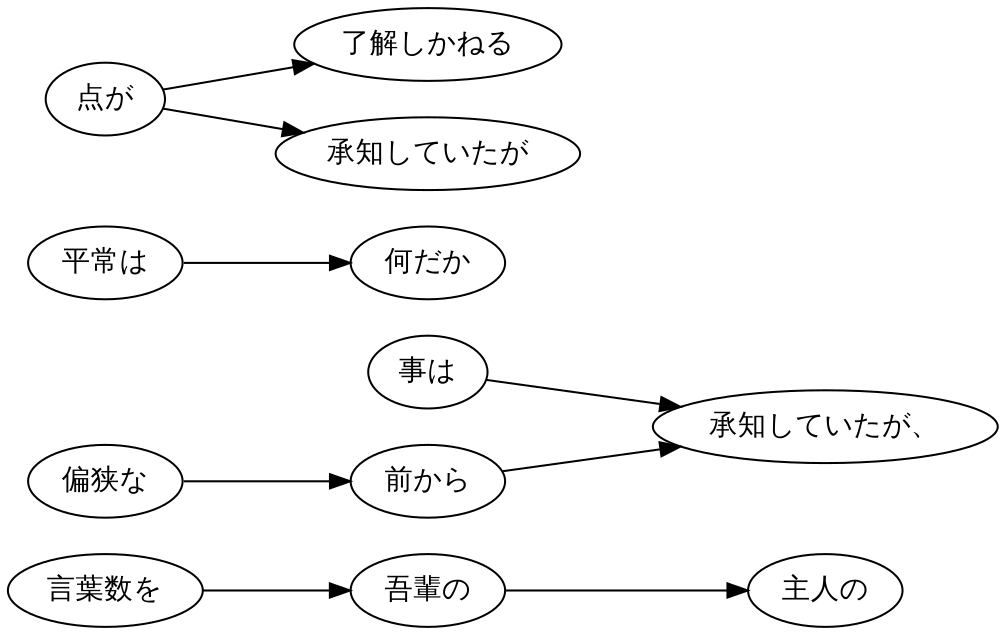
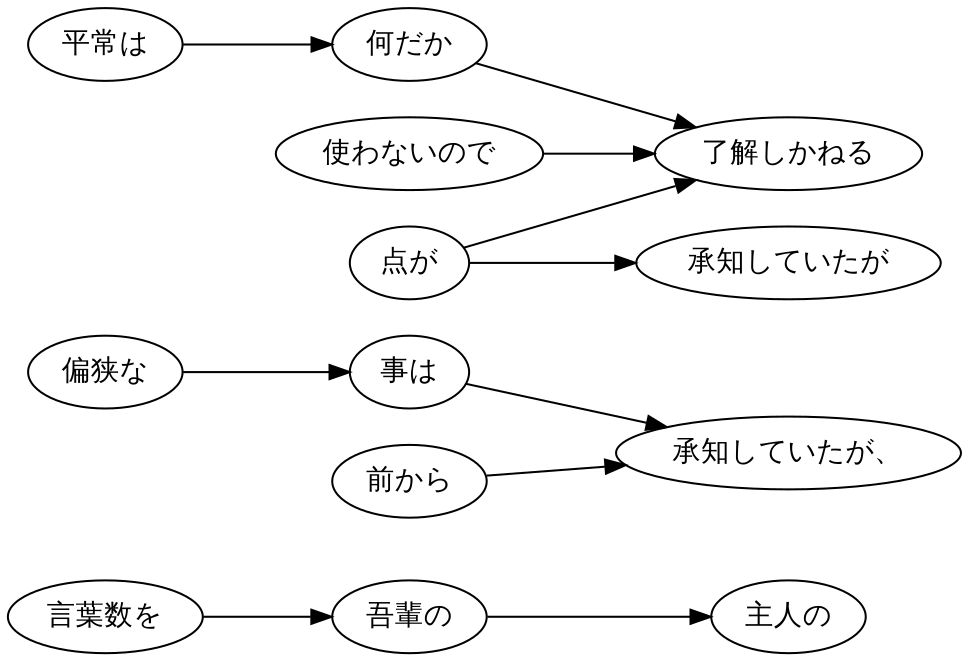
edge "何だか" -> "了解しかねる": added
node "使わないので": added
edge "偏狭な" -> "前から": now "偏狭な" -> "事は"
